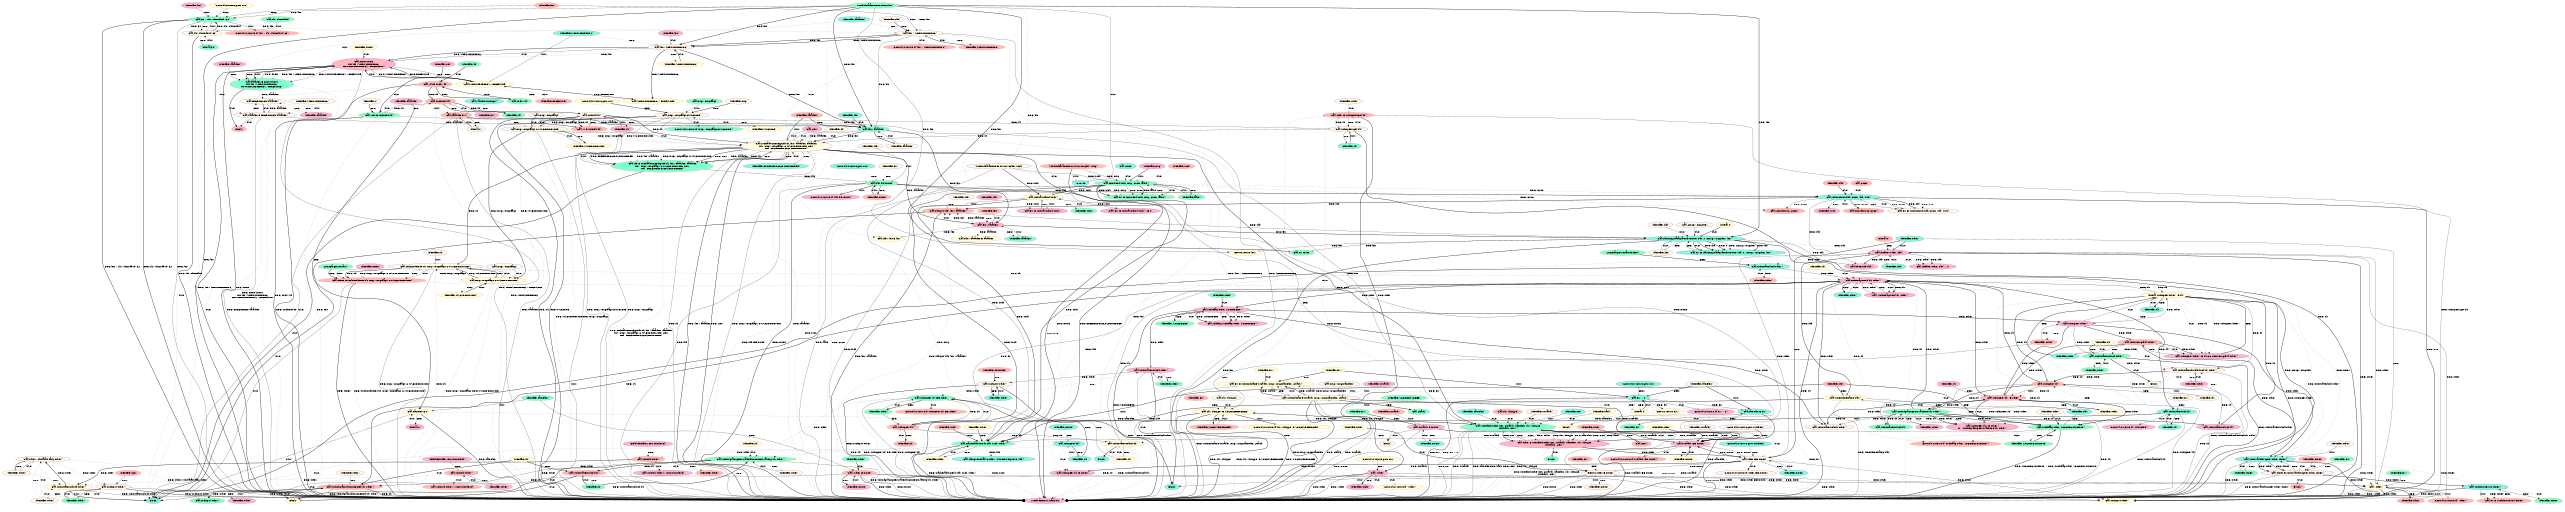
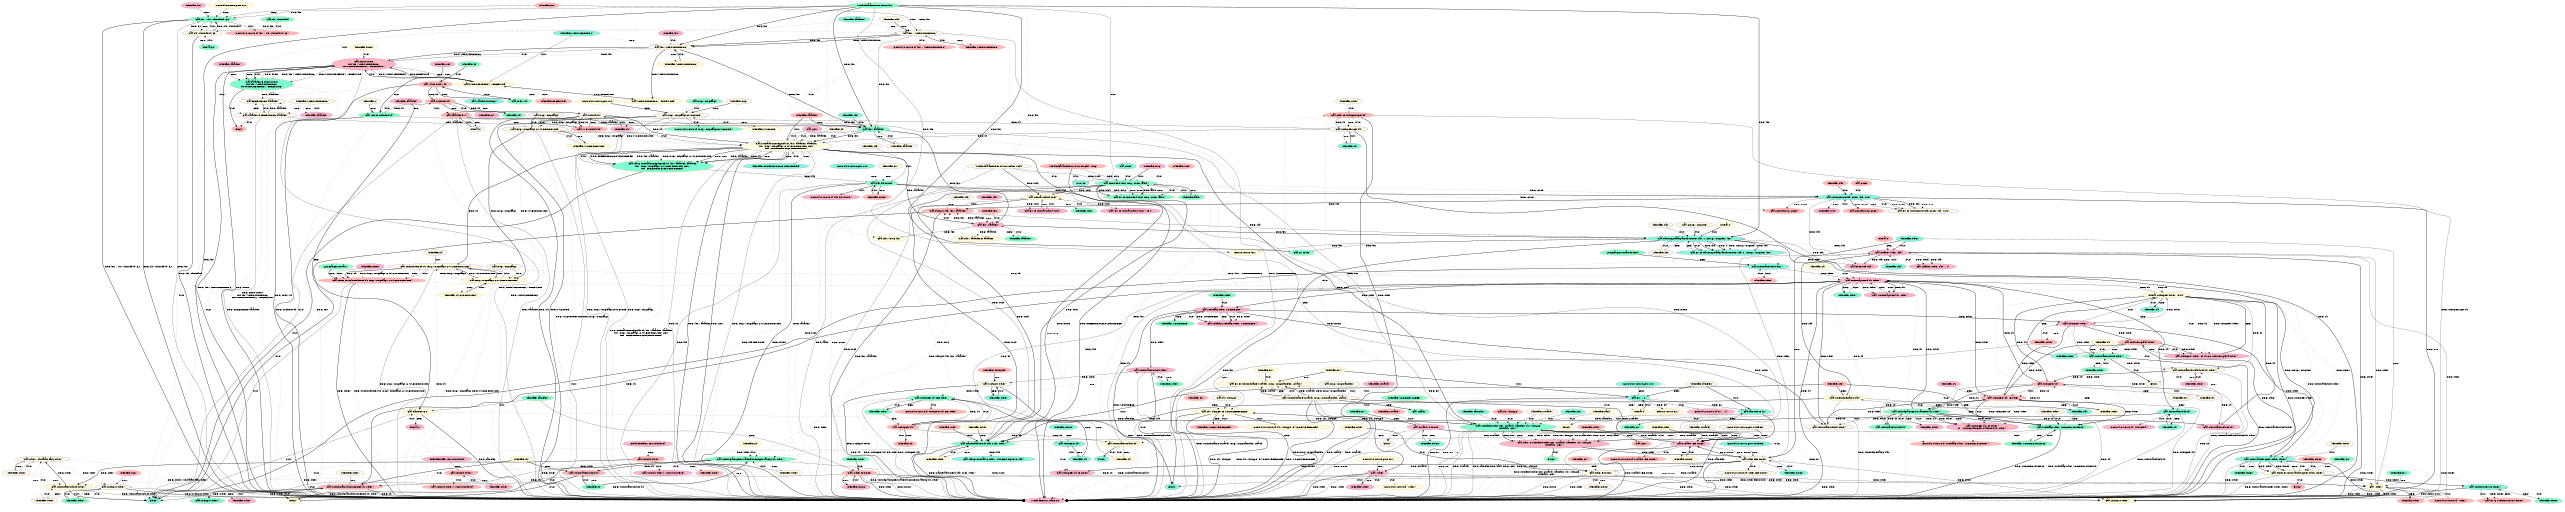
node "(Return,other = NULL)": label "(Return,other = NULL)" -> "(Call,other = NULL)"
